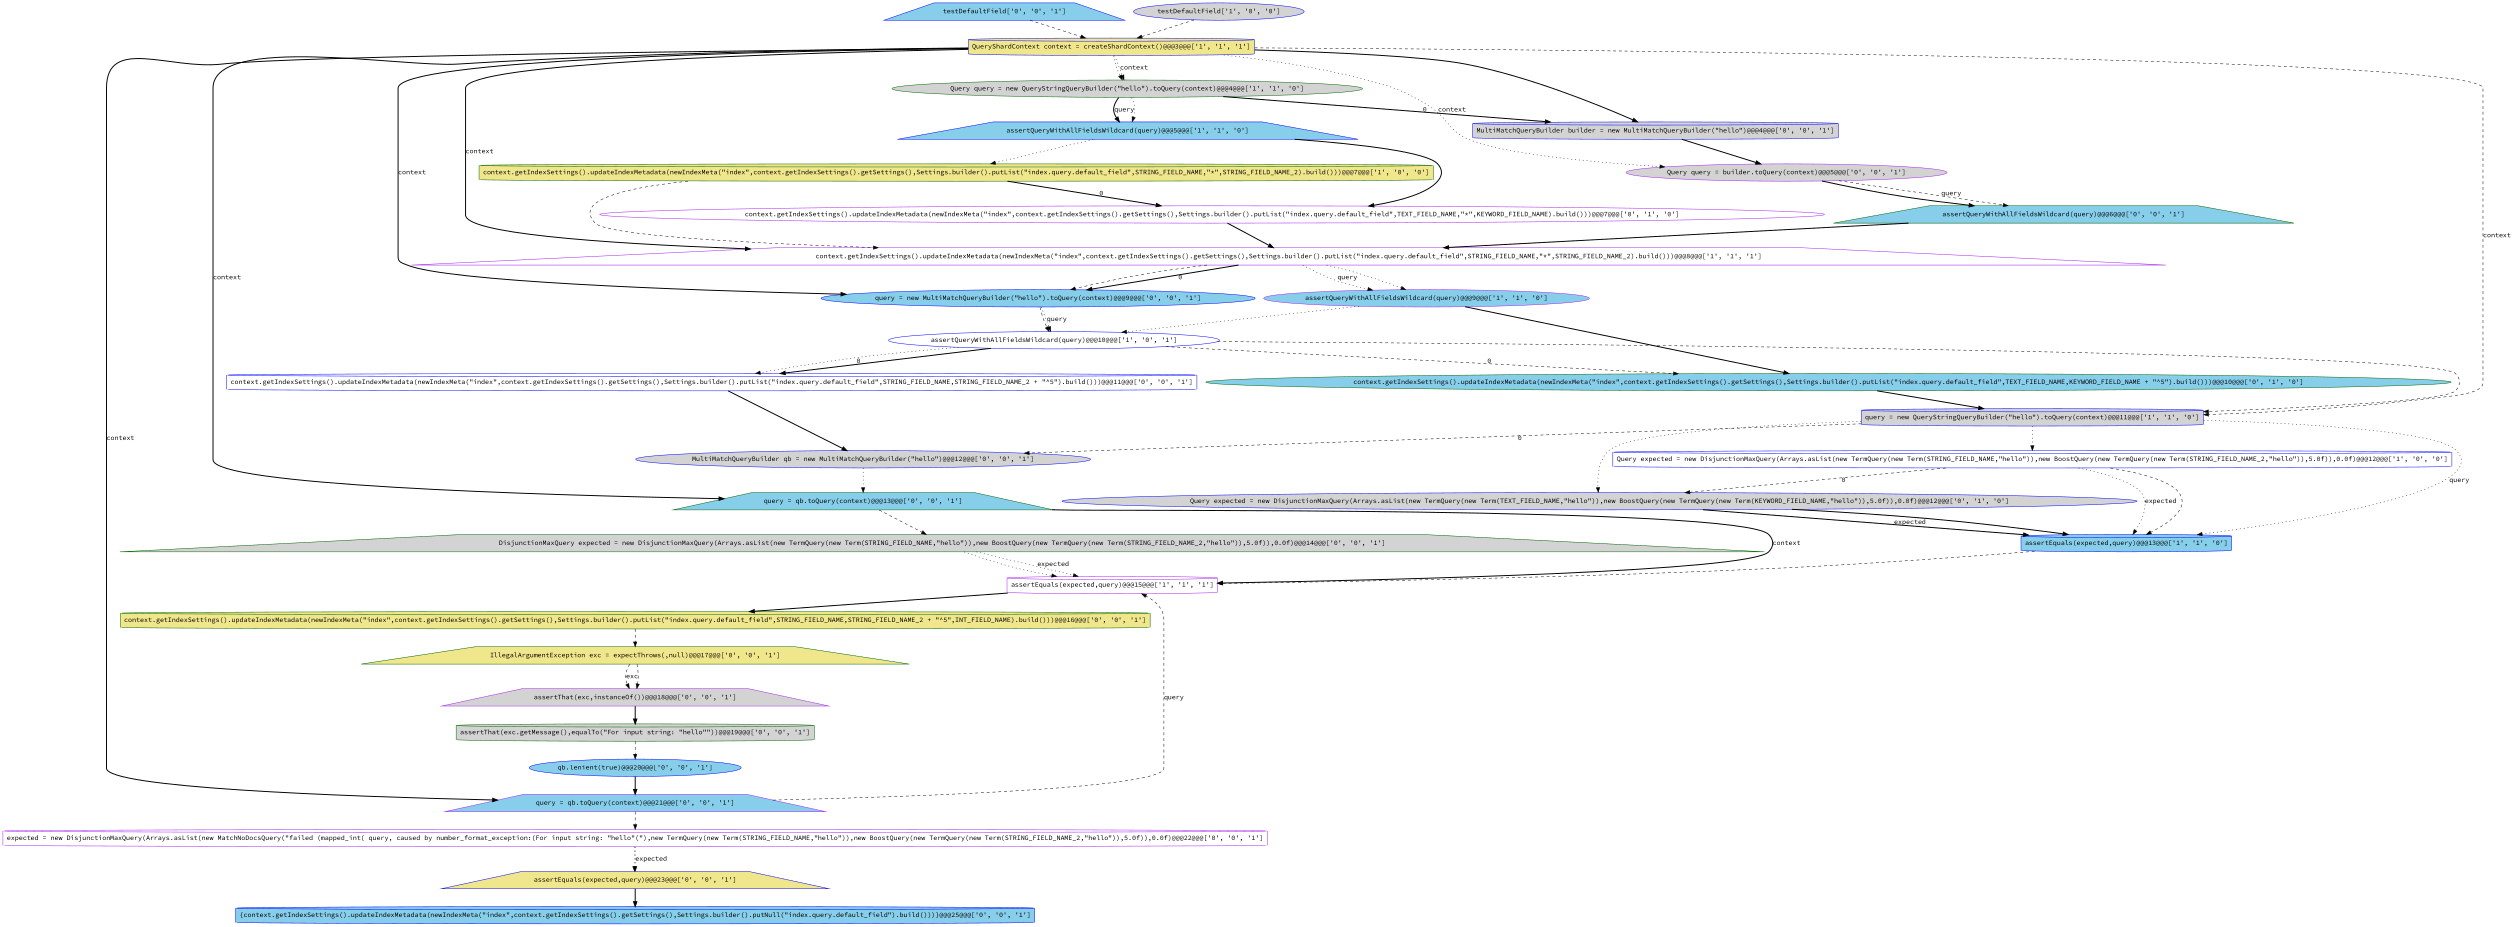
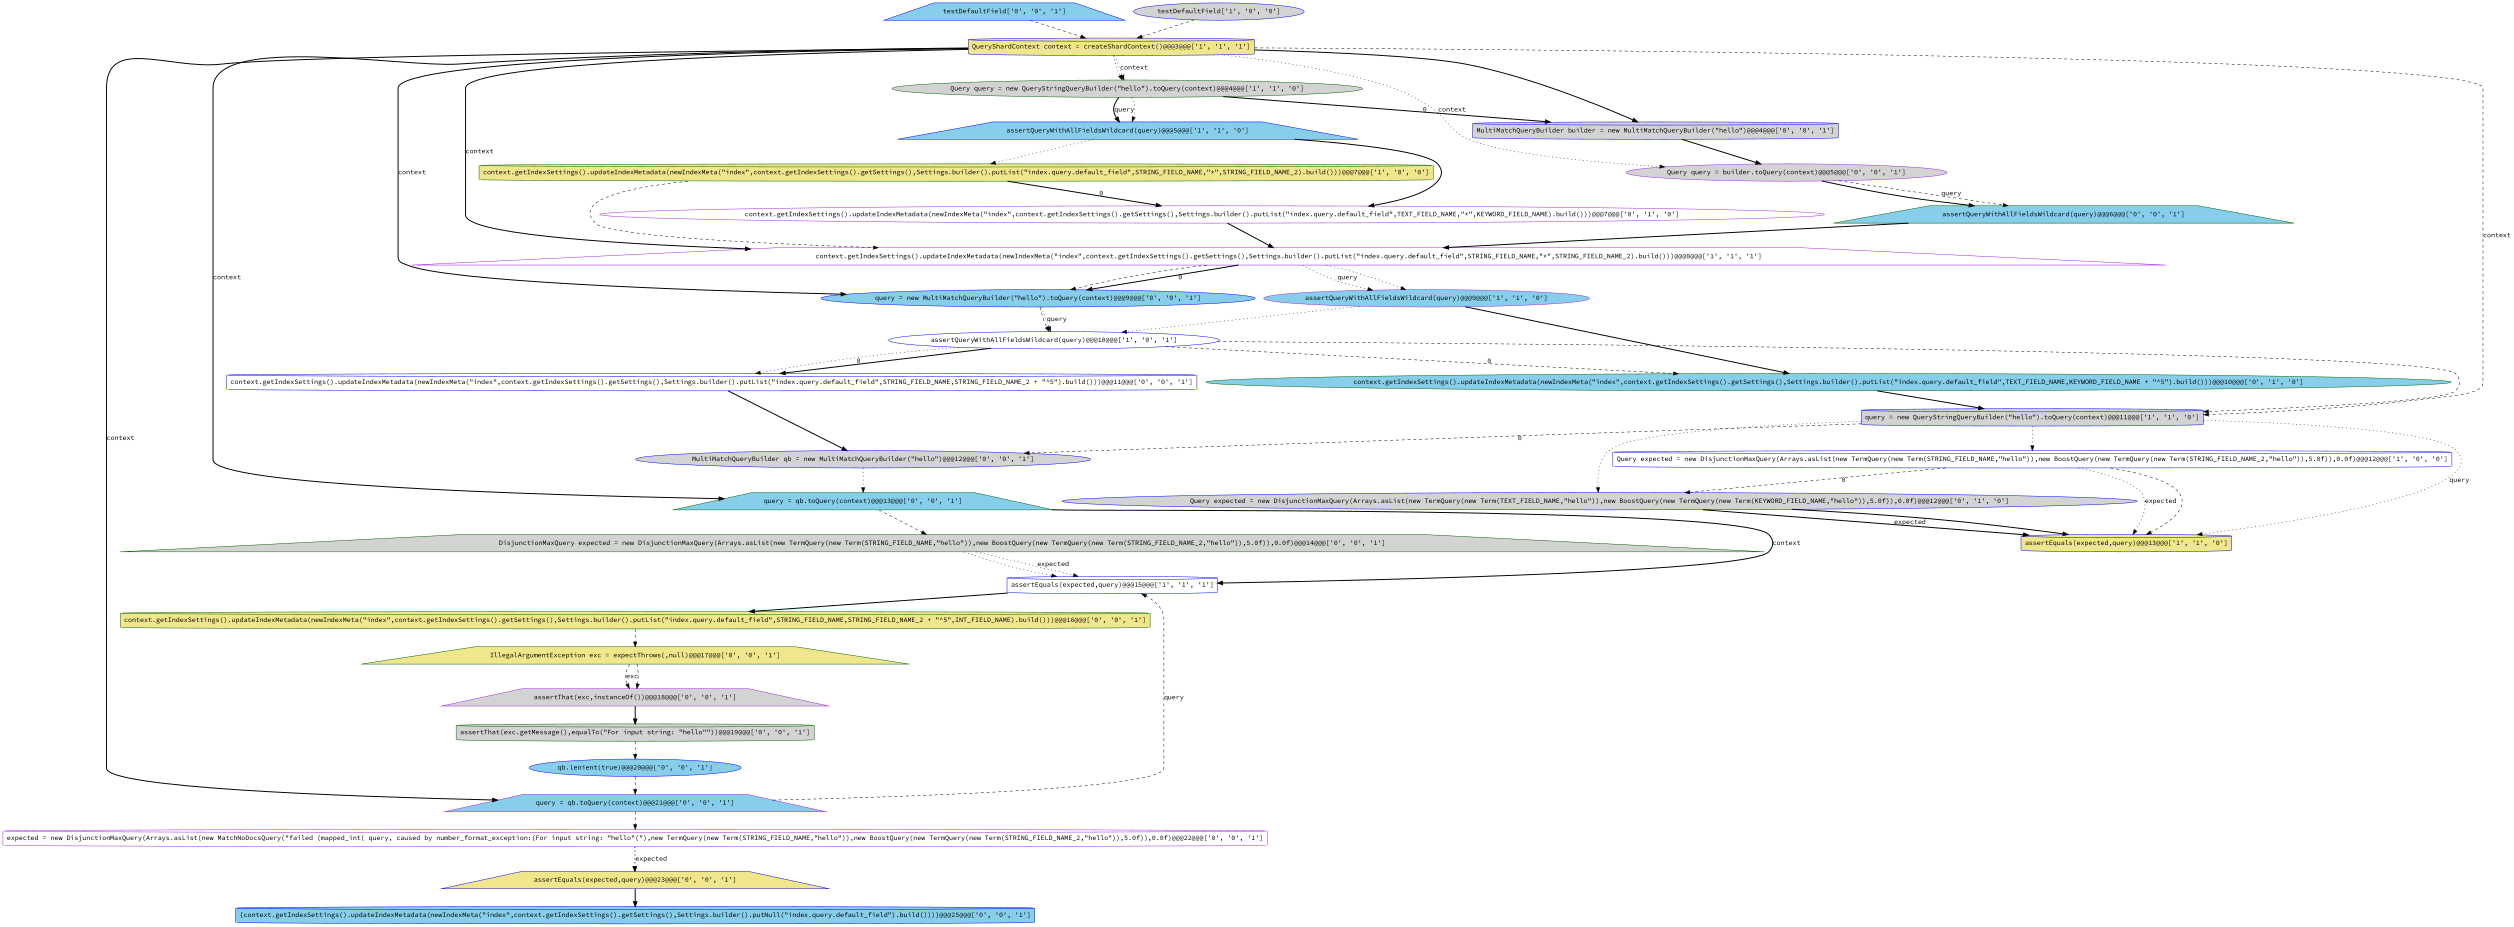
node "assertEquals(expected,query)@@@13@@@['1', '1', '0']": fillcolor skyblue -> khaki
edge "assertEquals(expected,query)@@@13@@@['1', '1', '0']" -> "assertEquals(expected,query)@@@15@@@['1', '1', '1']": removed
node "assertEquals(expected,query)@@@15@@@['1', '1', '1']": color purple -> blue
edge "qb.lenient(true)@@@20@@@['0', '0', '1']" -> "query = qb.toQuery(context)@@@21@@@['0', '0', '1']": style bold -> dashed
